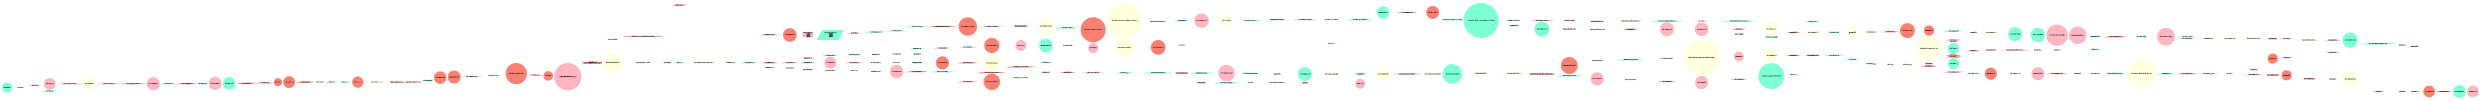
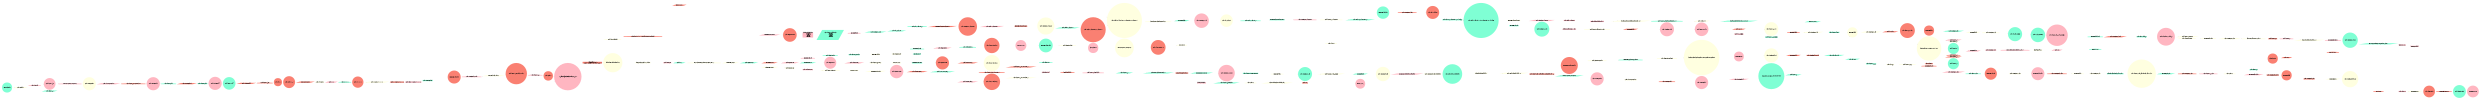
node "(hostapd_set_sta_flags,hostapd_set_sta_flags(hapd, v18))": removed
node "(<operator>.assignment,v29 = WPA_ASSOC)": fillcolor aquamarine -> lightyellow
node "(<operator>.assignment,v19 = 1)": fillcolor lightyellow -> aquamarine
node "(<operator>.assignment,v38 = addr[5])": removed
